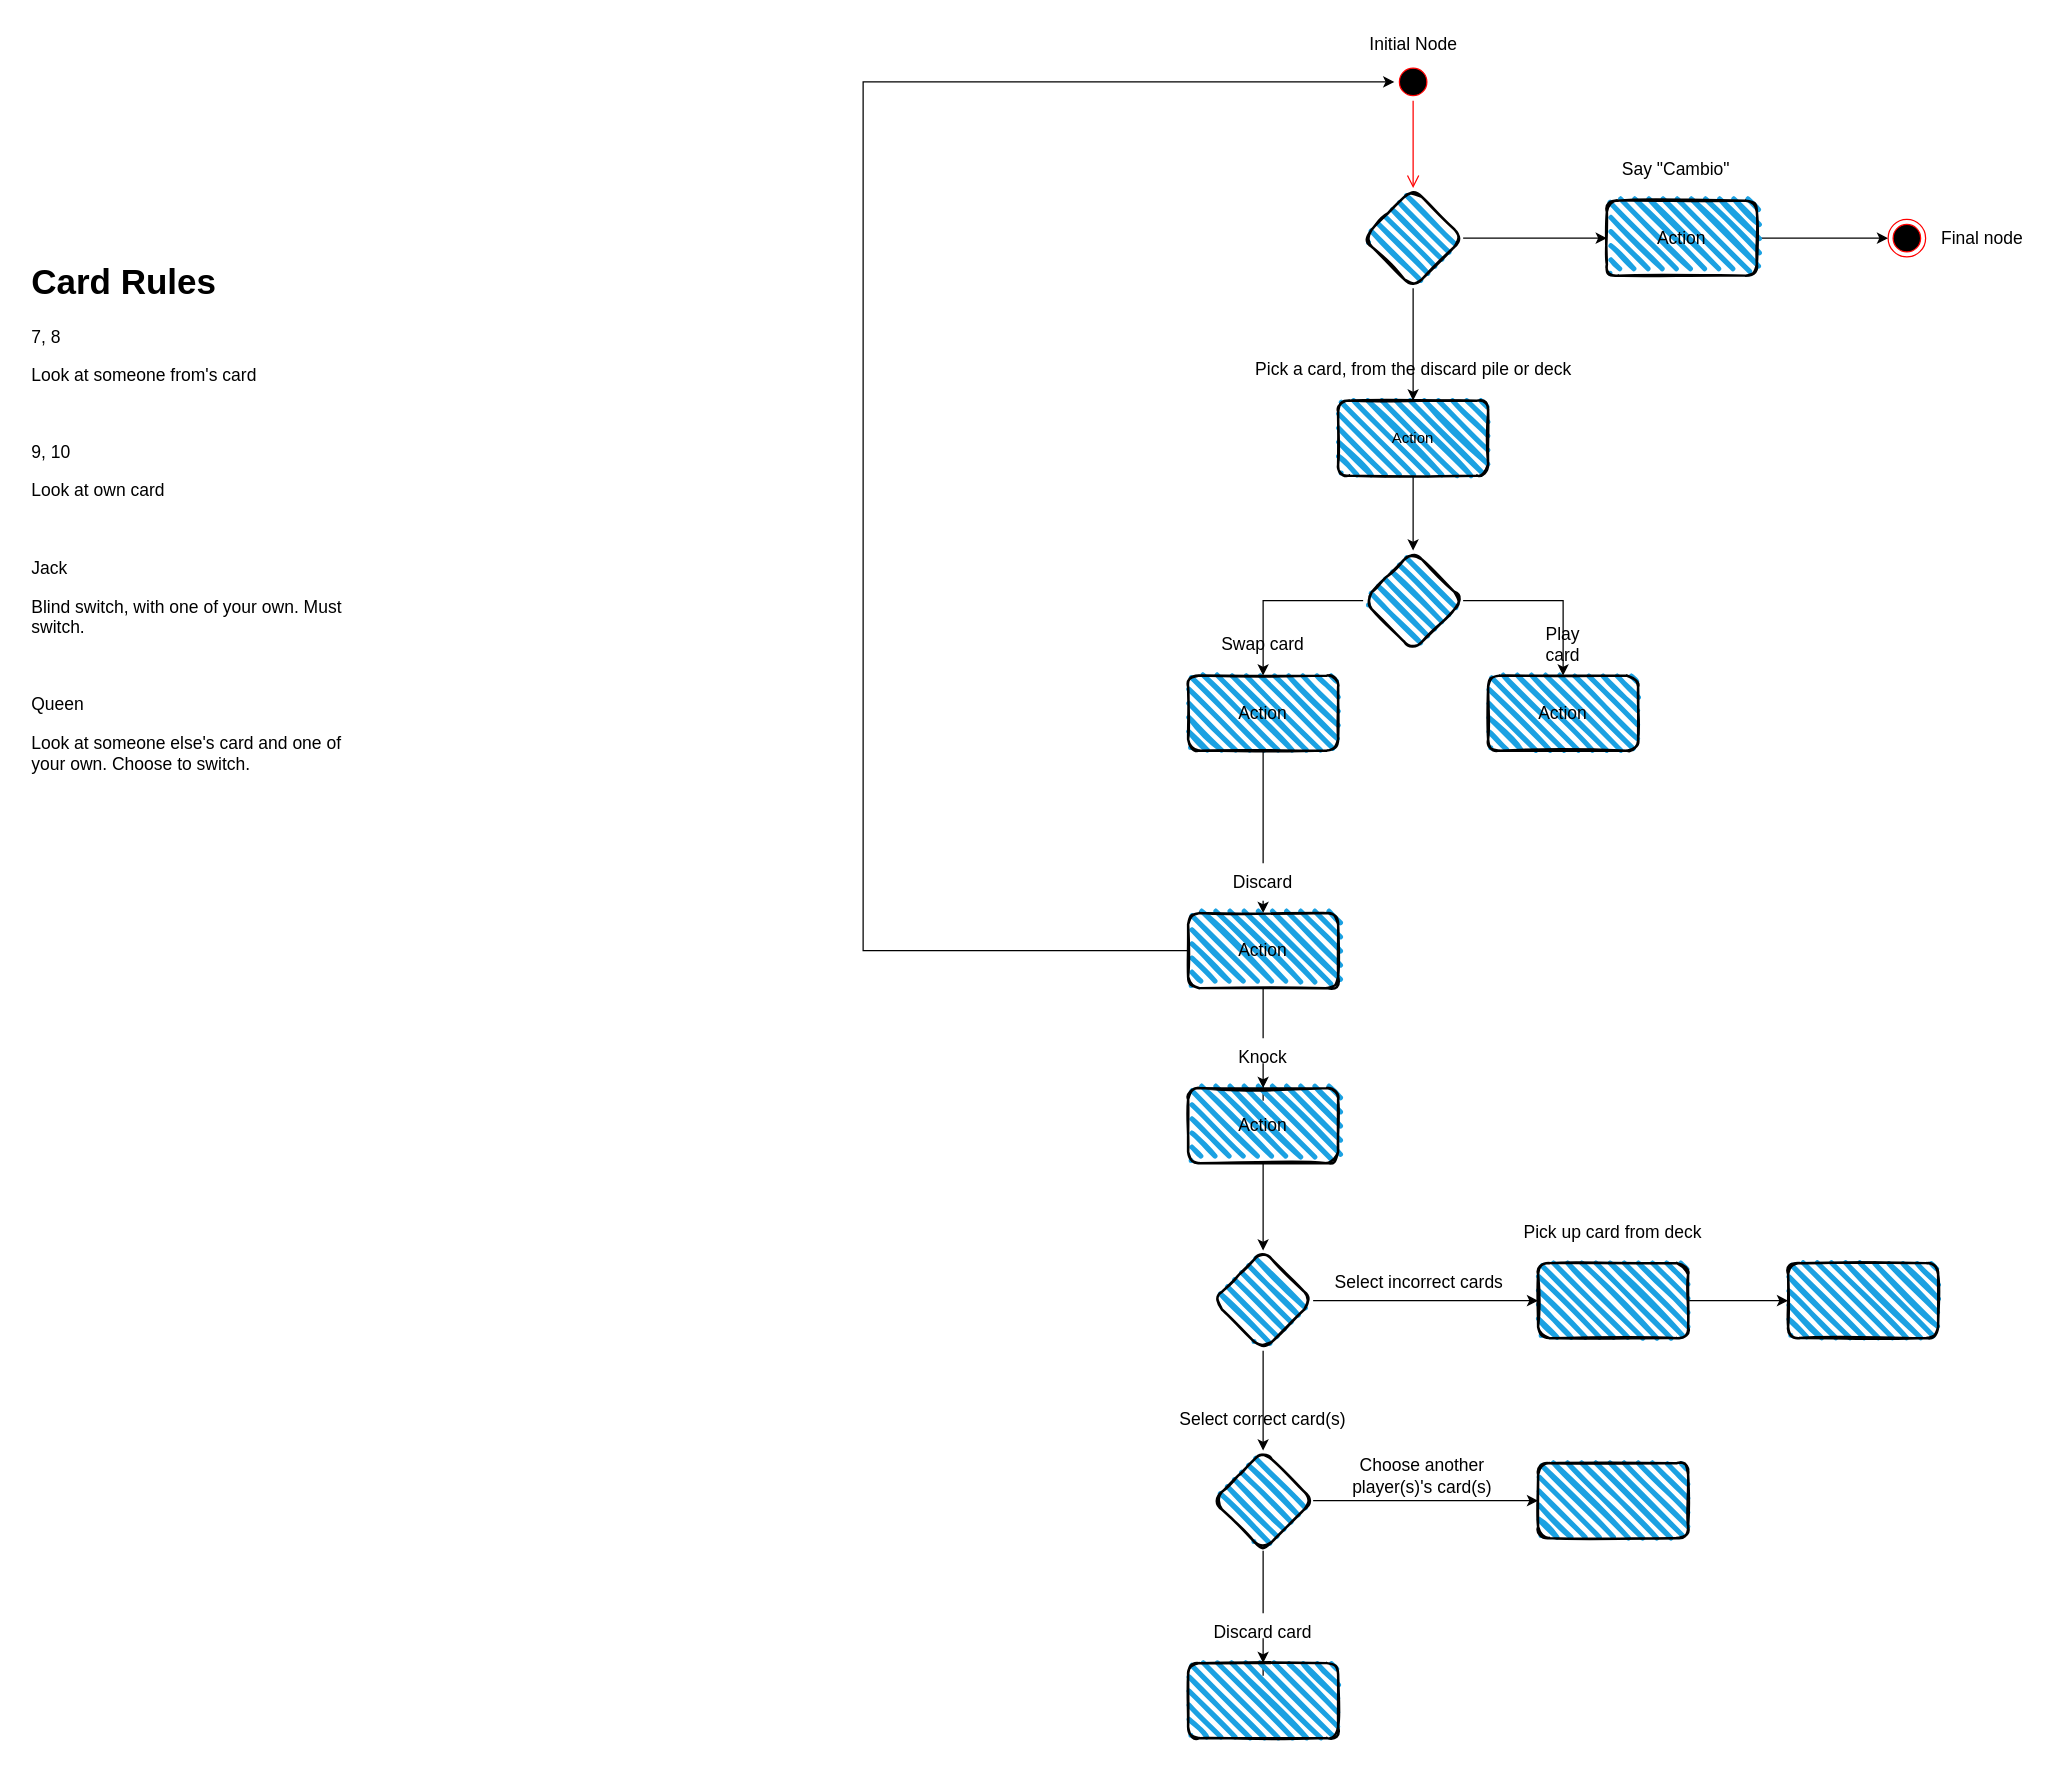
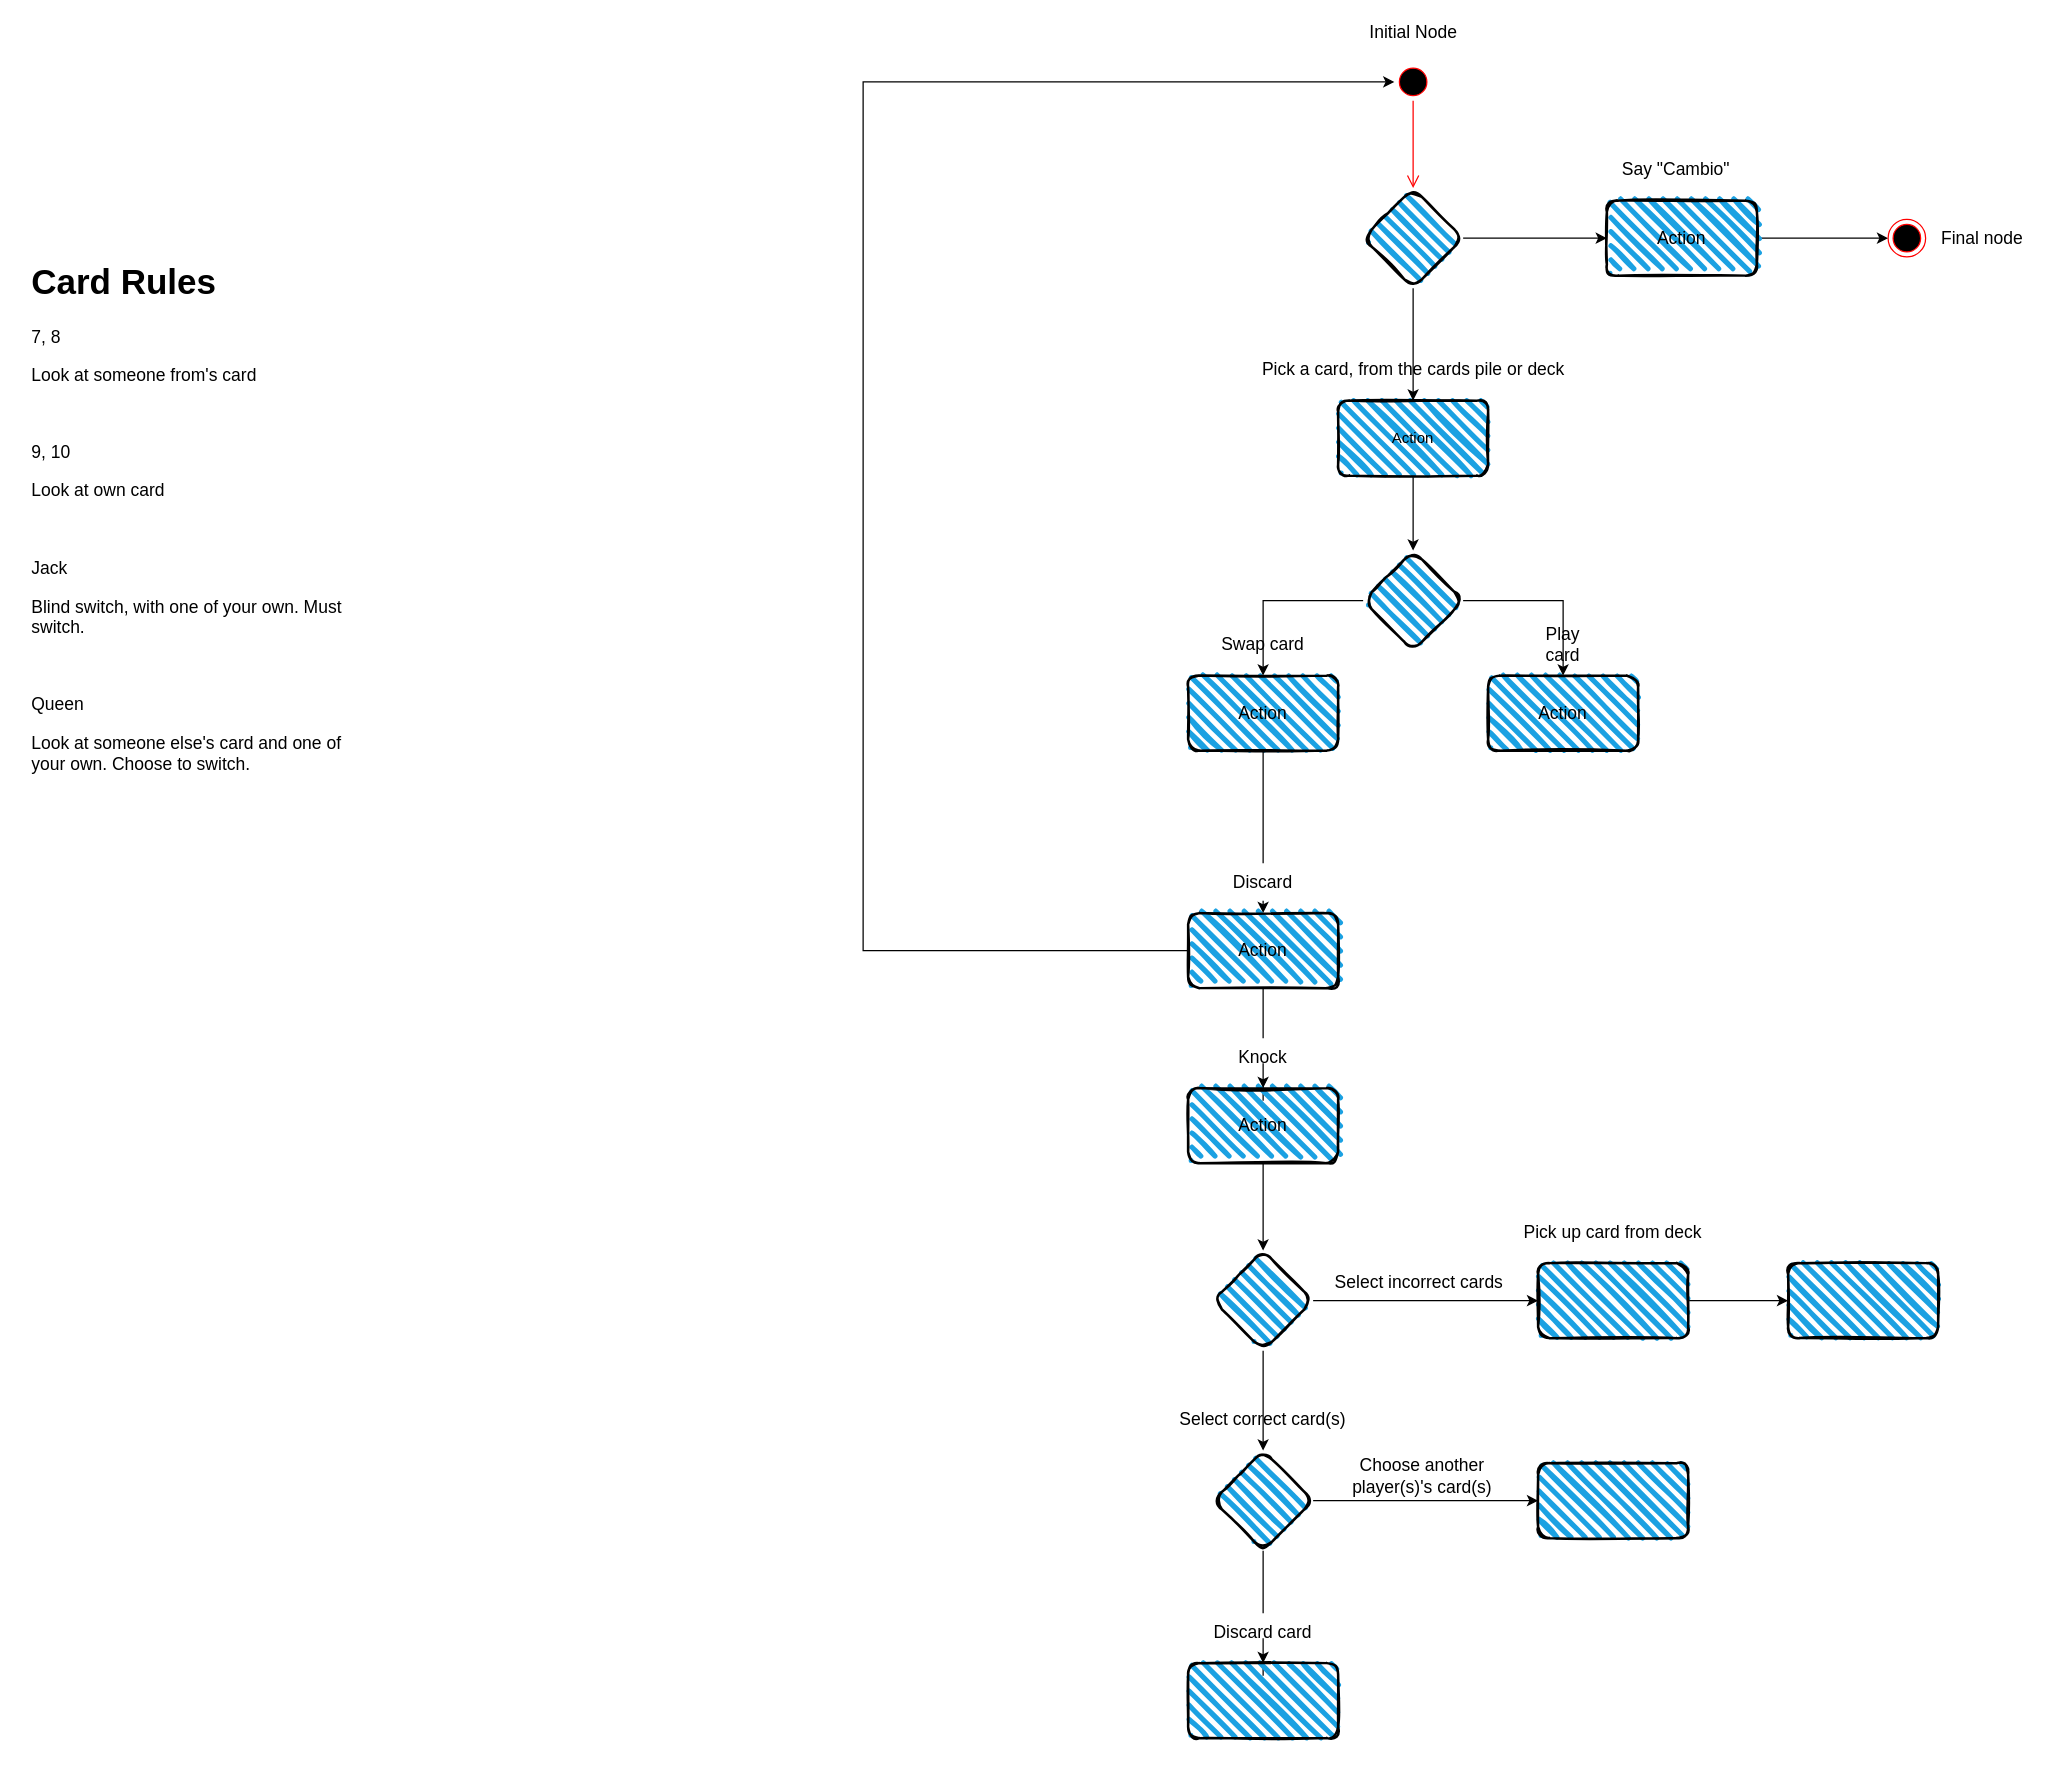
node "Initial Node": moved (1413, 44) -> (1413, 32)
node "Pick a card, from the discard pile or deck": label "Pick a card, from the discard pile or deck" -> "Pick a card, from the cards pile or deck"
